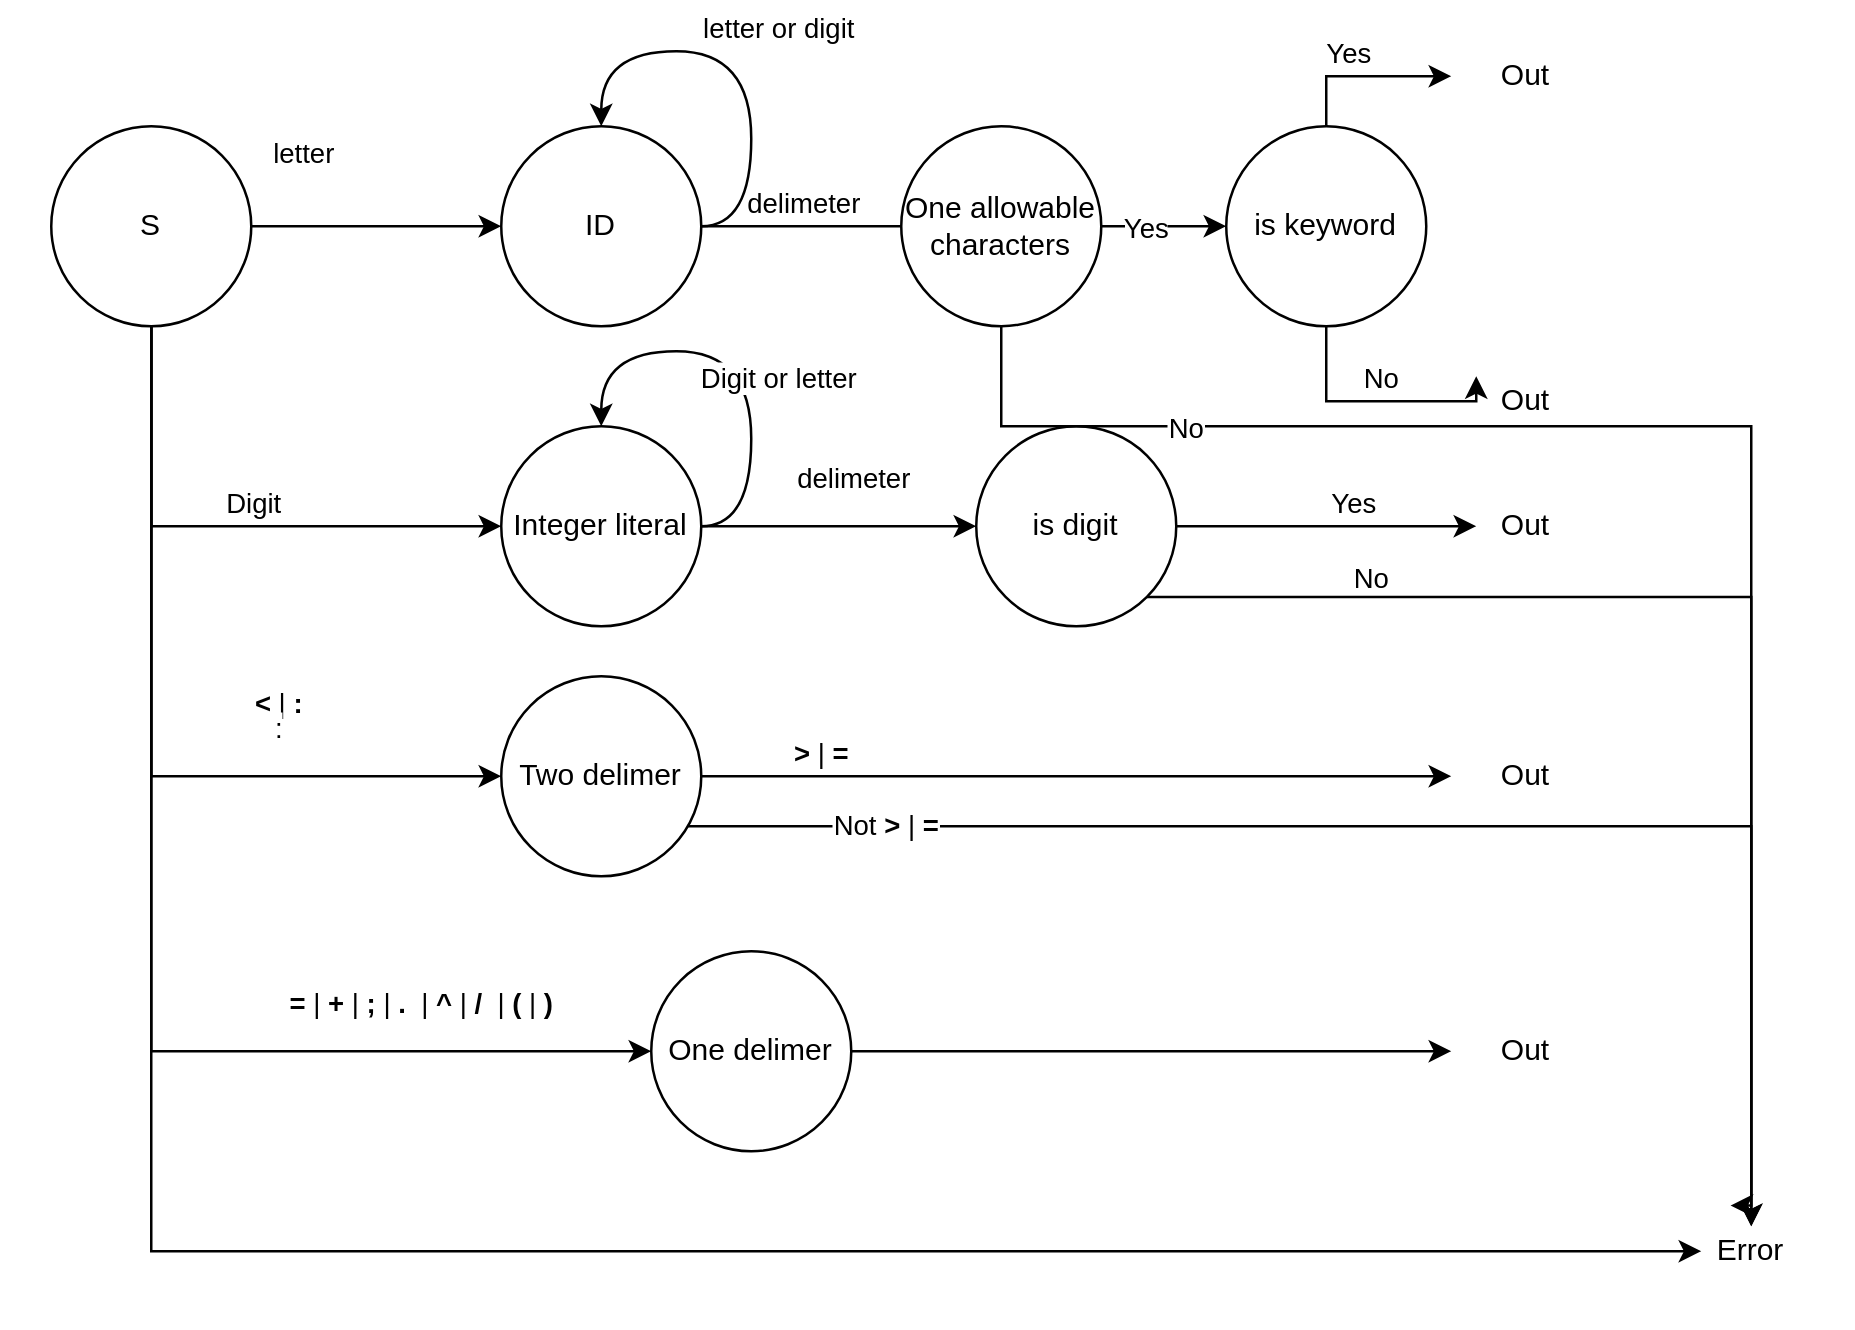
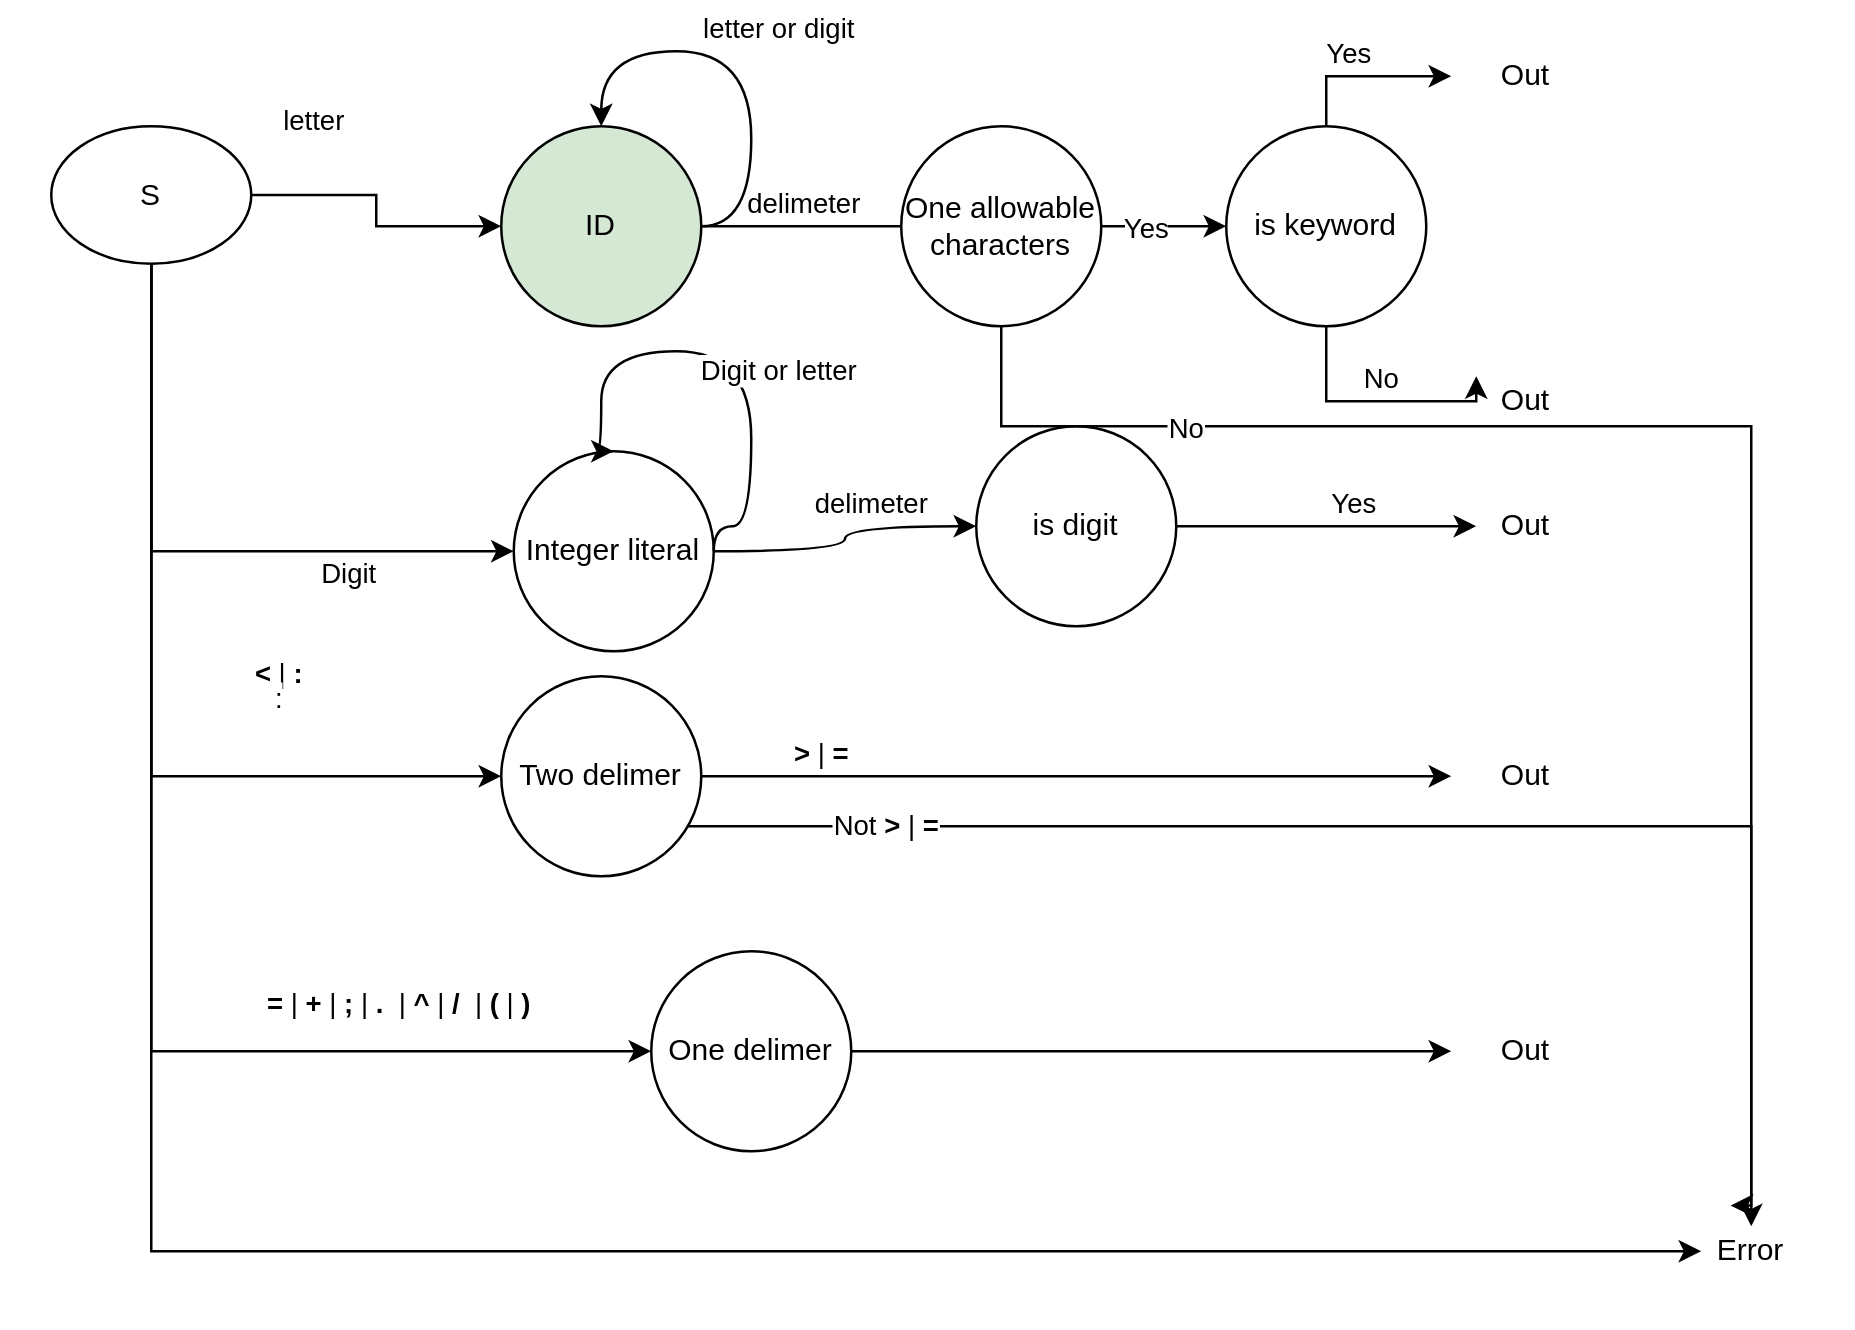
node "S": size 200x200 -> 200x138
node "ID": fillcolor #ffffff -> #d5e8d4
node "Integer literal": moved (601, 526) -> (614, 551)
edge "is digit" -> "Error": removed, label "No"
